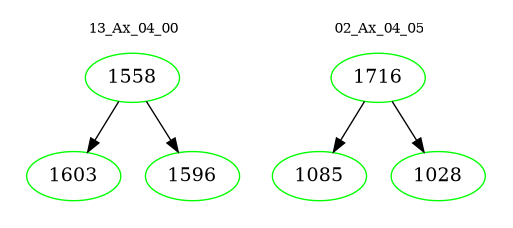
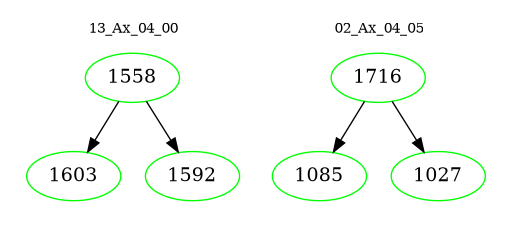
node "1596": label "1596" -> "1592"
node "1028": label "1028" -> "1027"
